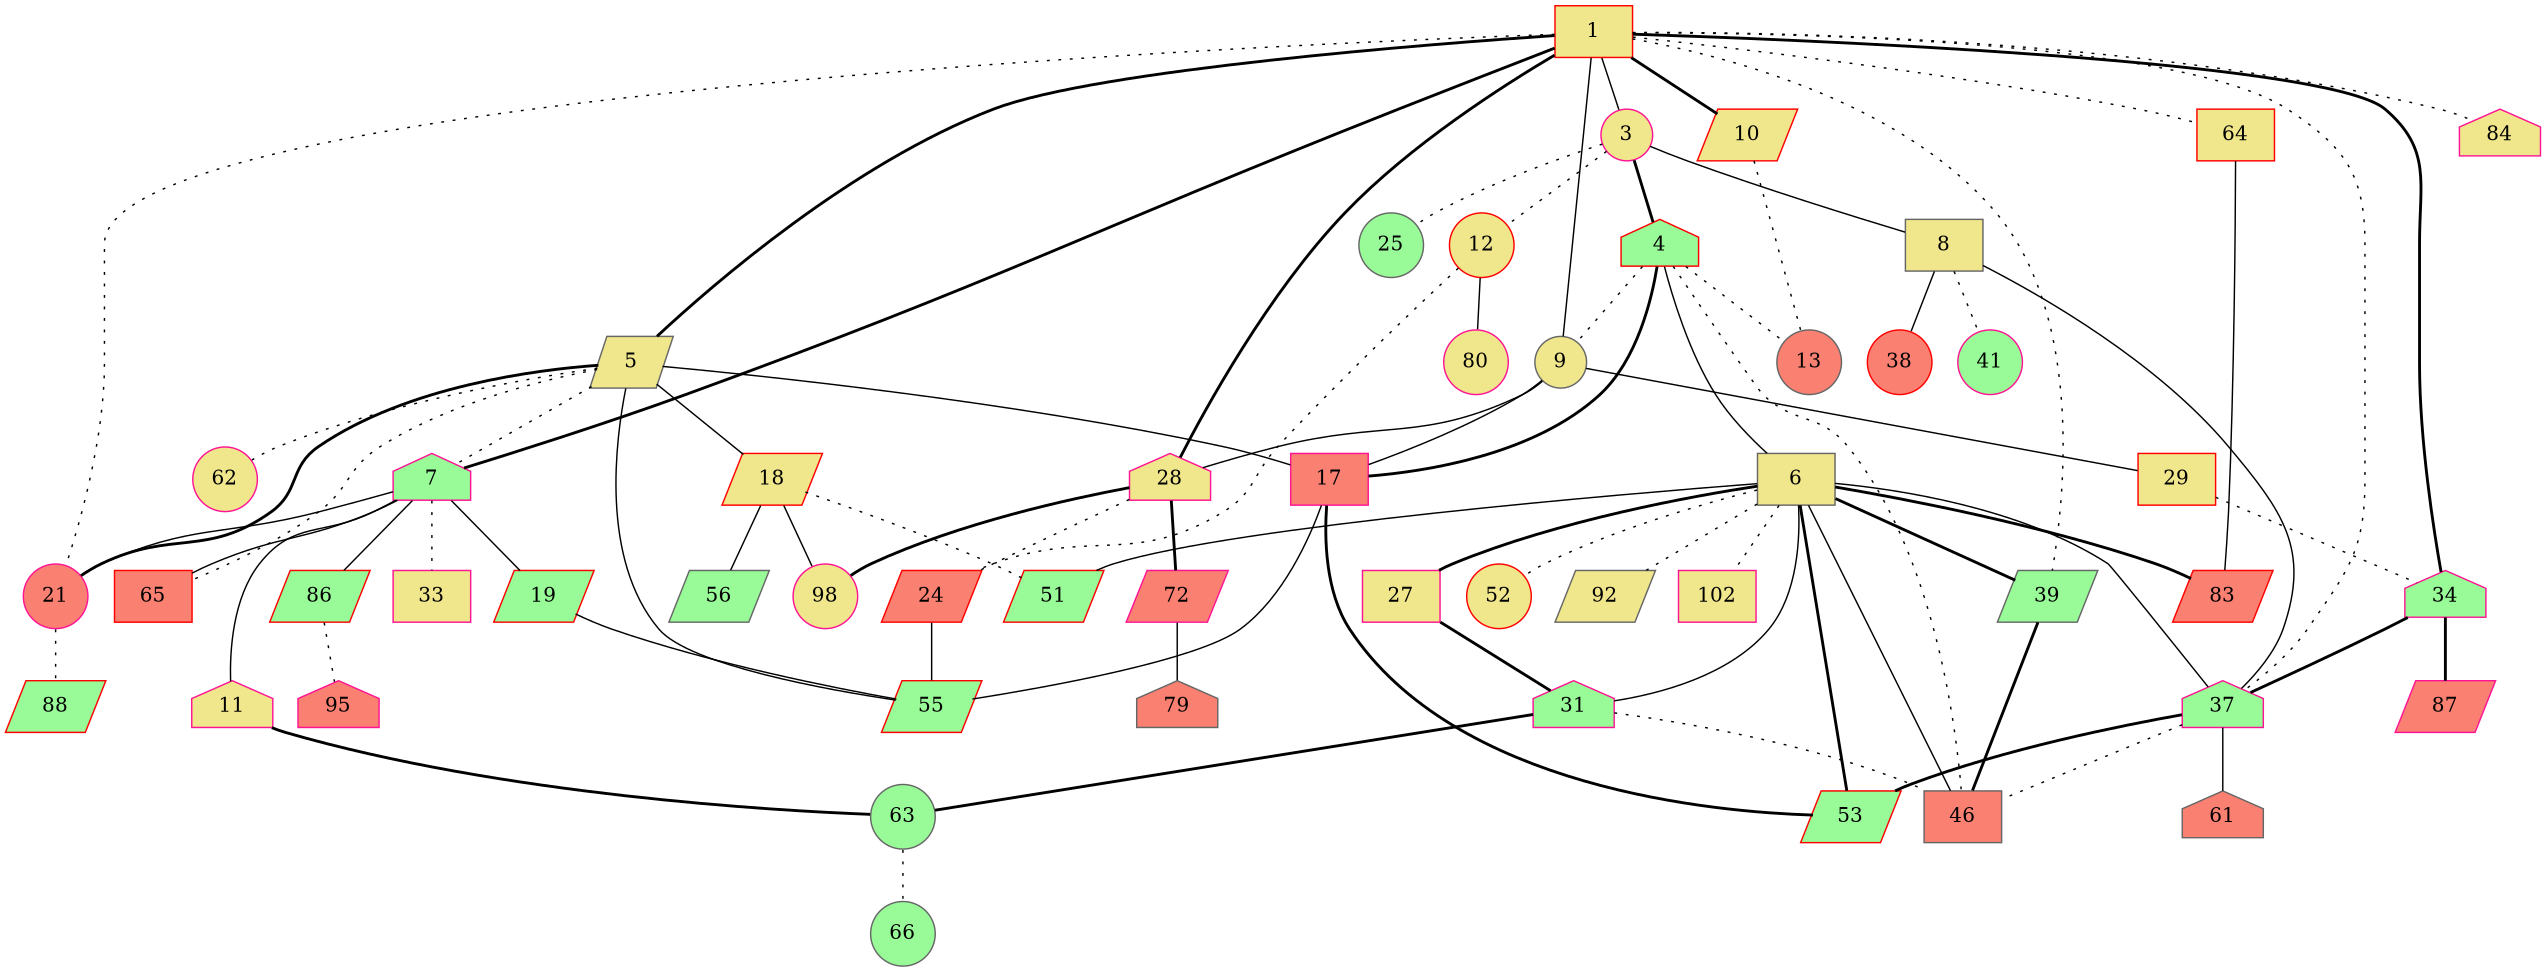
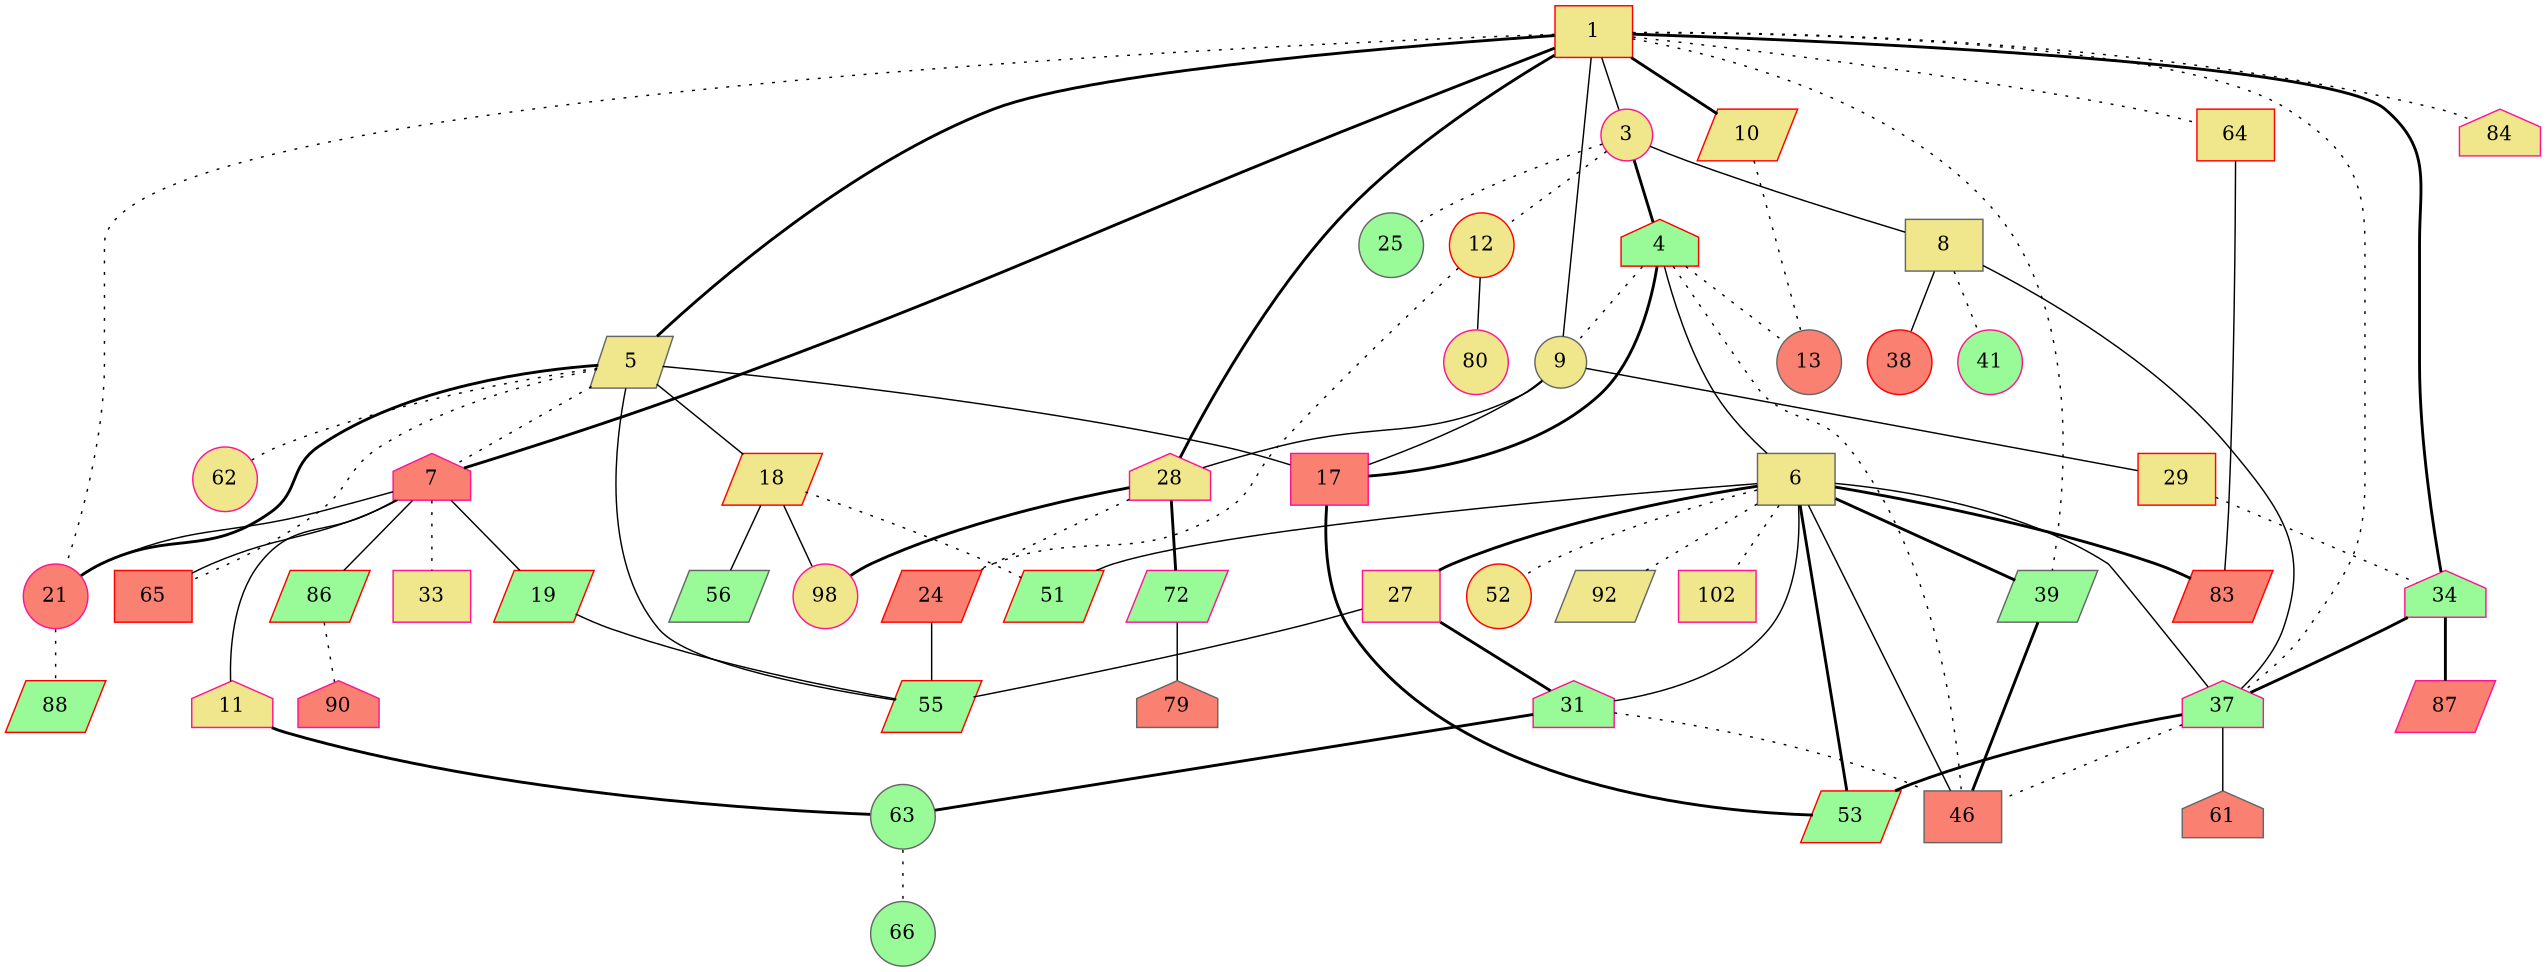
node "7": fillcolor palegreen -> salmon
node "72": fillcolor salmon -> palegreen
edge "17" -- "55": now "27" -- "55"
node "95": label "95" -> "90"
